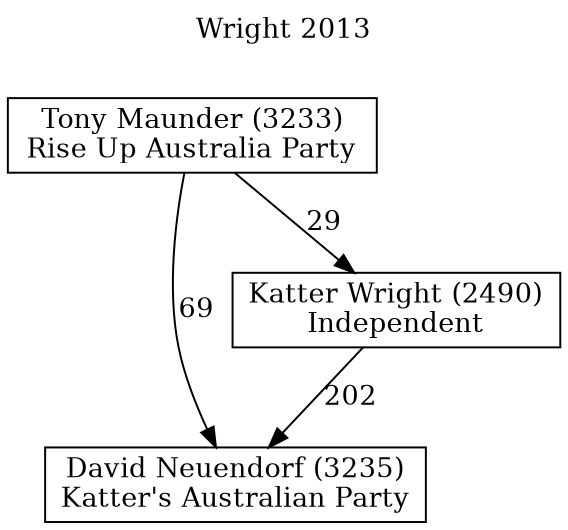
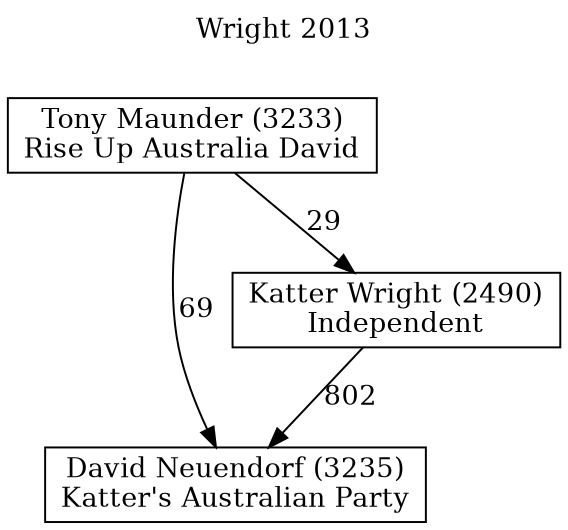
node "Tony Maunder (3233) Rise Up Australia Party": label "Tony Maunder (3233) Rise Up Australia Party" -> "Tony Maunder (3233) Rise Up Australia David"
edge "Katter Wright (2490) Independent" -> "David Neuendorf (3235) Katter's Australian Party": label "202" -> "802"
